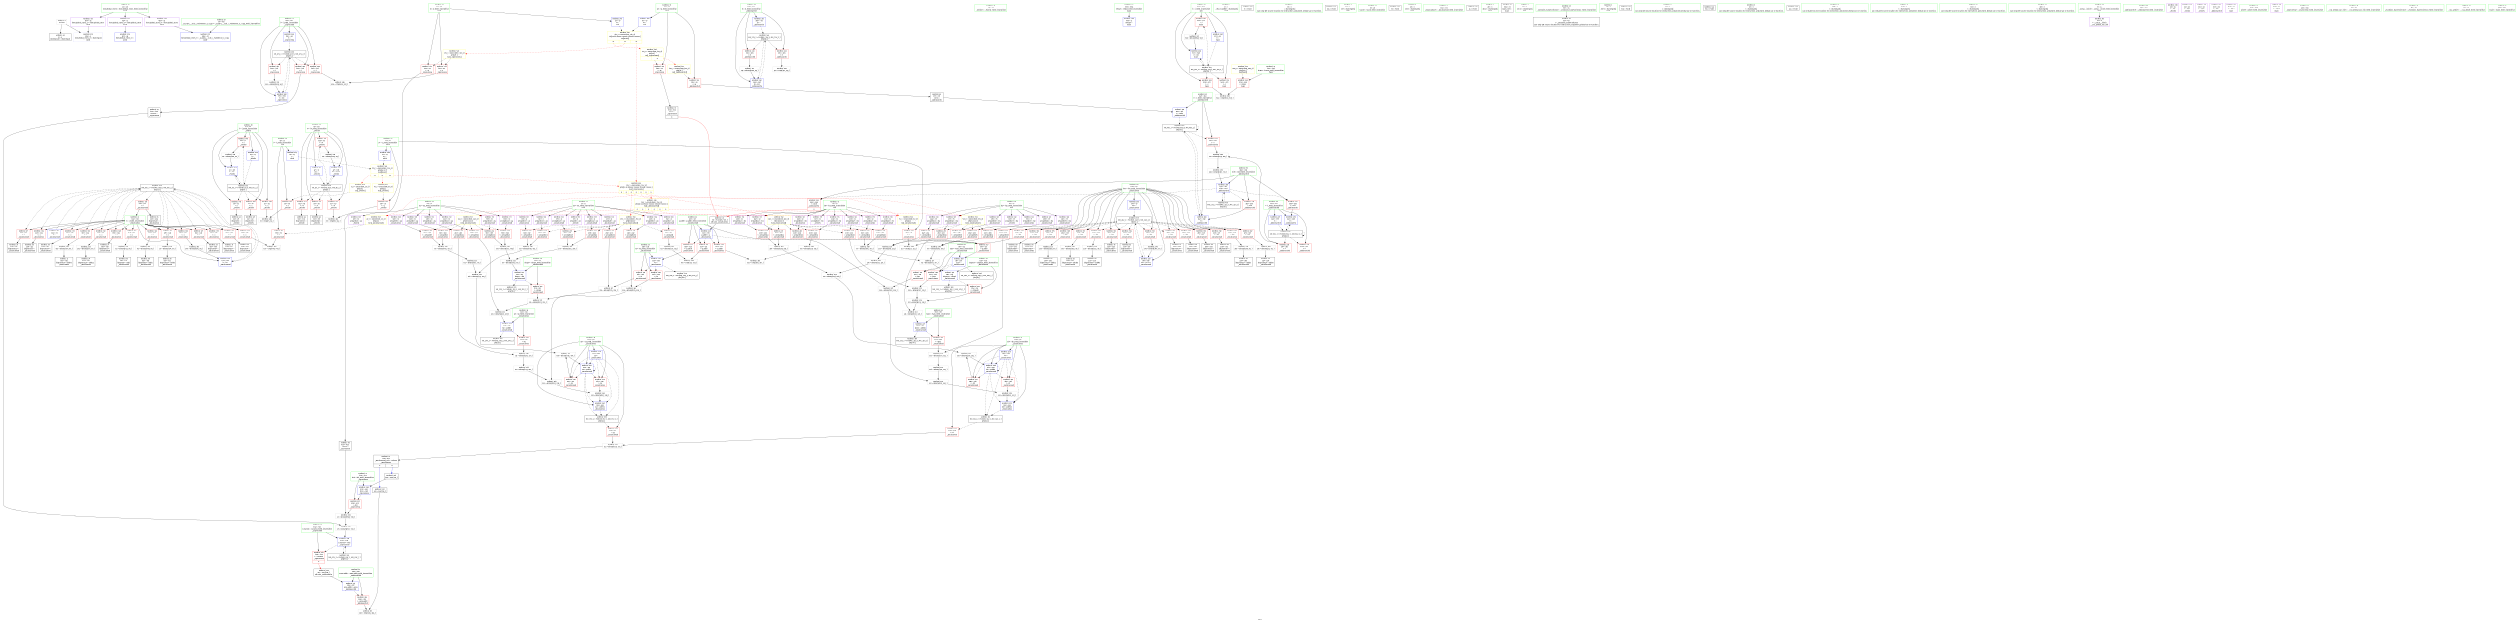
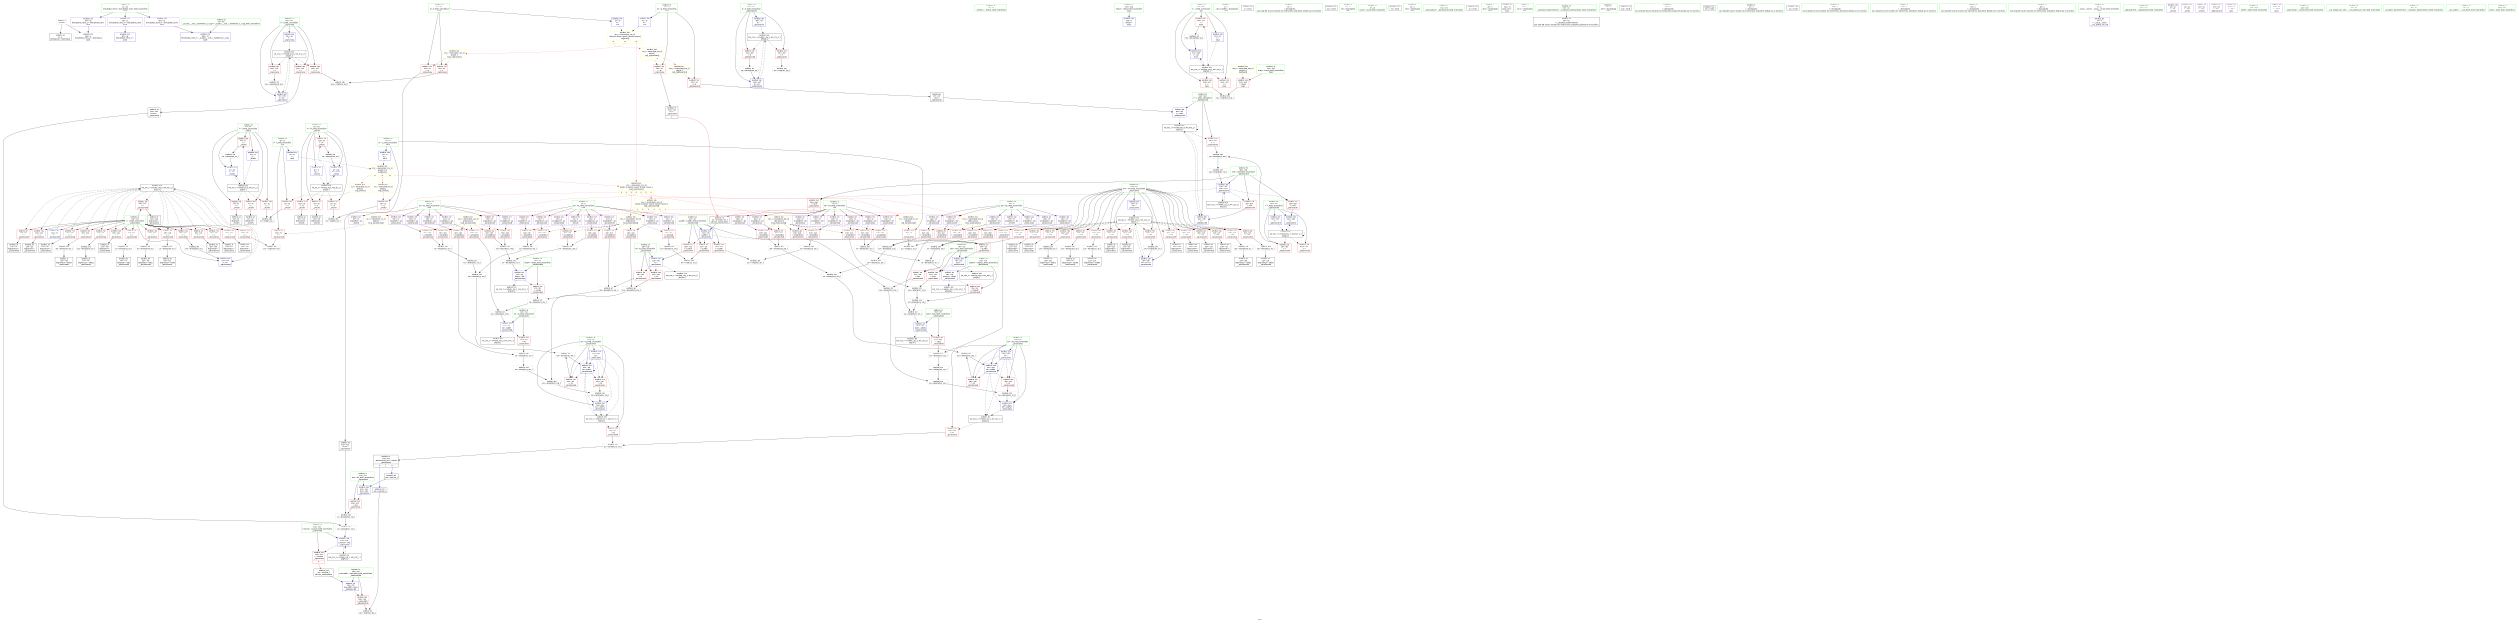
edge "NodeID: 173" -> "NodeID: 36": reversed
